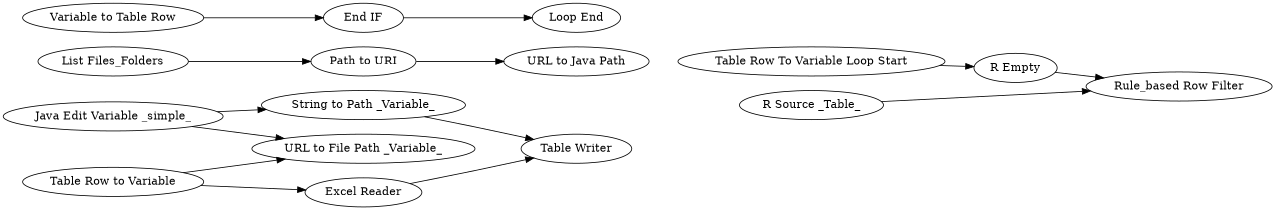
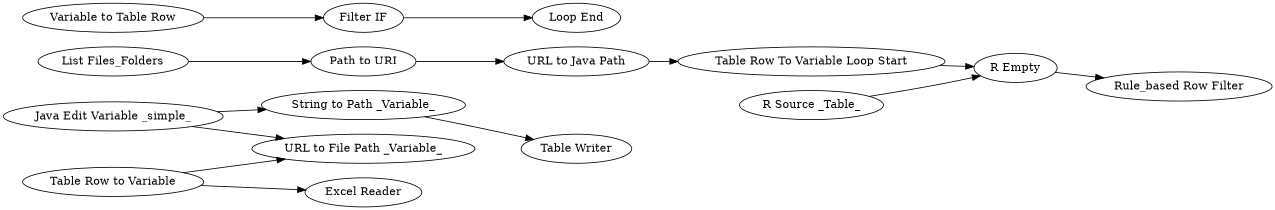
node "End IF": label "End IF" -> "Filter IF"
edge "URL to Java Path" -> "Table Row To Variable Loop Start": added
edge "R Source _Table_" -> "Rule_based Row Filter": now "R Source _Table_" -> "R Empty"
edge "Excel Reader" -> "Table Writer": removed
